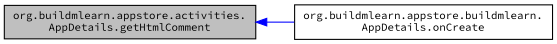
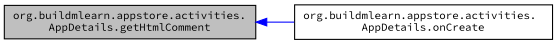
node "org.buildmlearn.appstore.buildmlearn. AppDetails.onCreate": label "org.buildmlearn.appstore.buildmlearn. AppDetails.onCreate" -> "org.buildmlearn.appstore.activities. AppDetails.onCreate"
